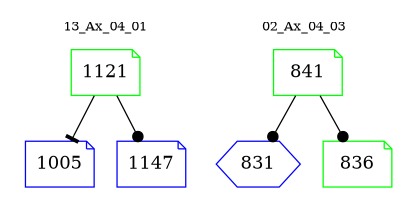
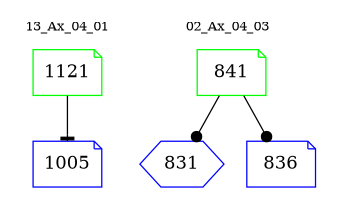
node "1147": removed
node "836": color green -> blue
